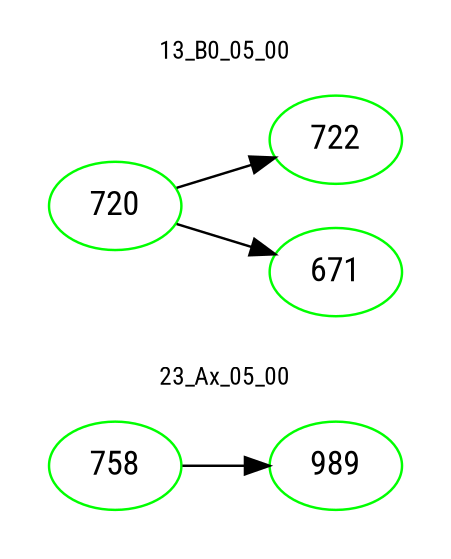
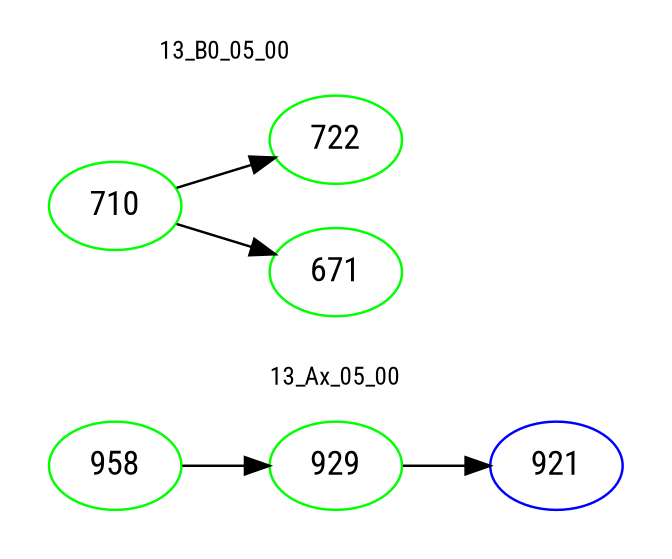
node "720": label "720" -> "710"
cluster "23_Ax_05_00": label "23_Ax_05_00" -> "13_Ax_05_00"
node "758": label "758" -> "958"
node "989": label "989" -> "929"
node "921": added
